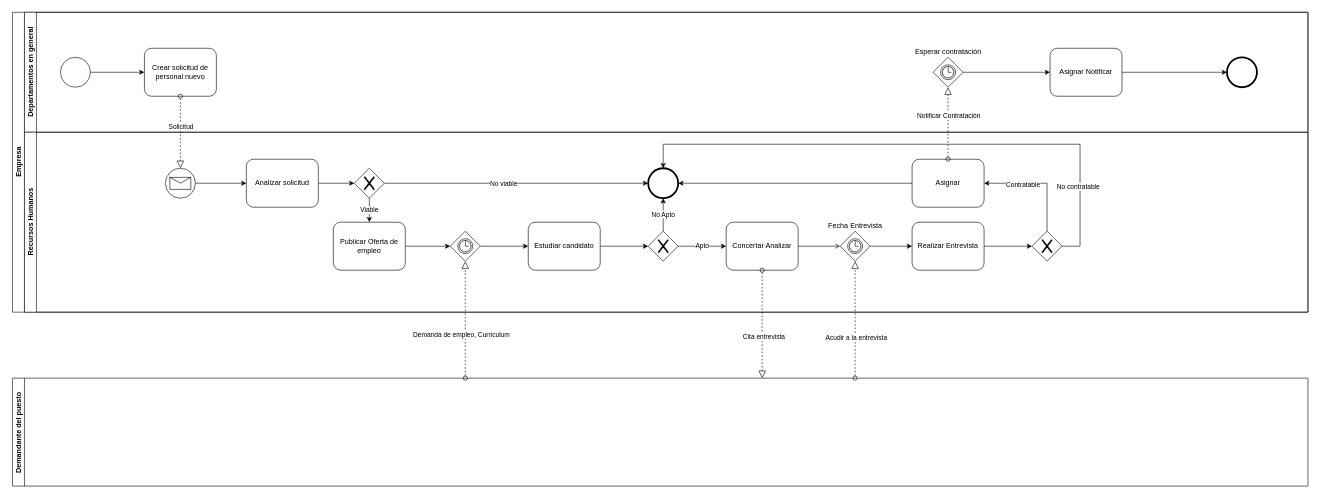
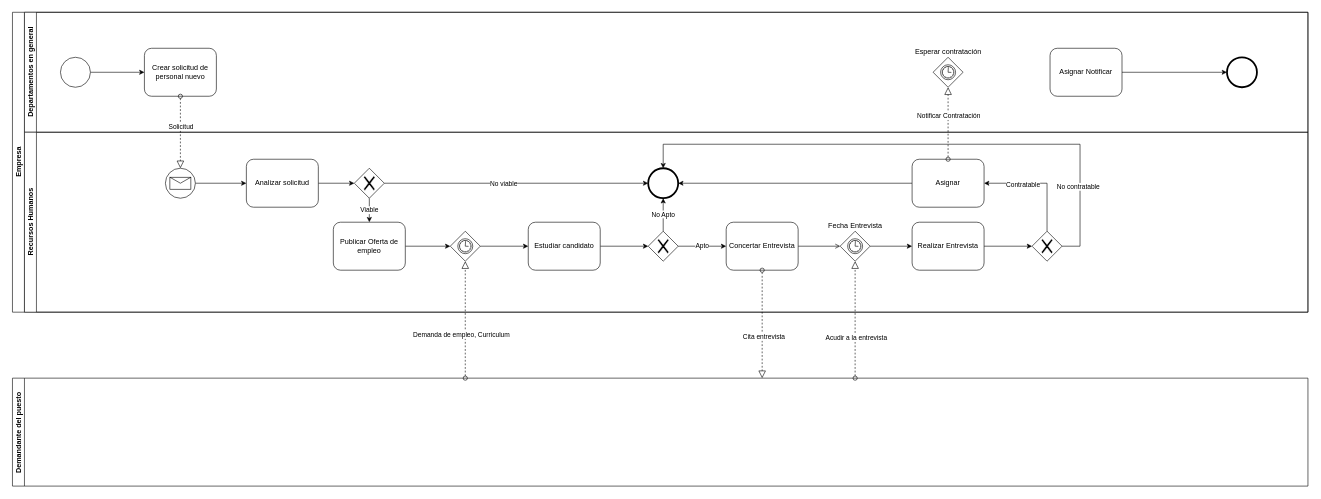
edge "Esperar contratación" -> "Asignar Notificar": removed
node "Concertar Analizar": label "Concertar Analizar" -> "Concertar Entrevista"
